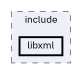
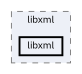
cluster "include": label "include" -> "libxml"
